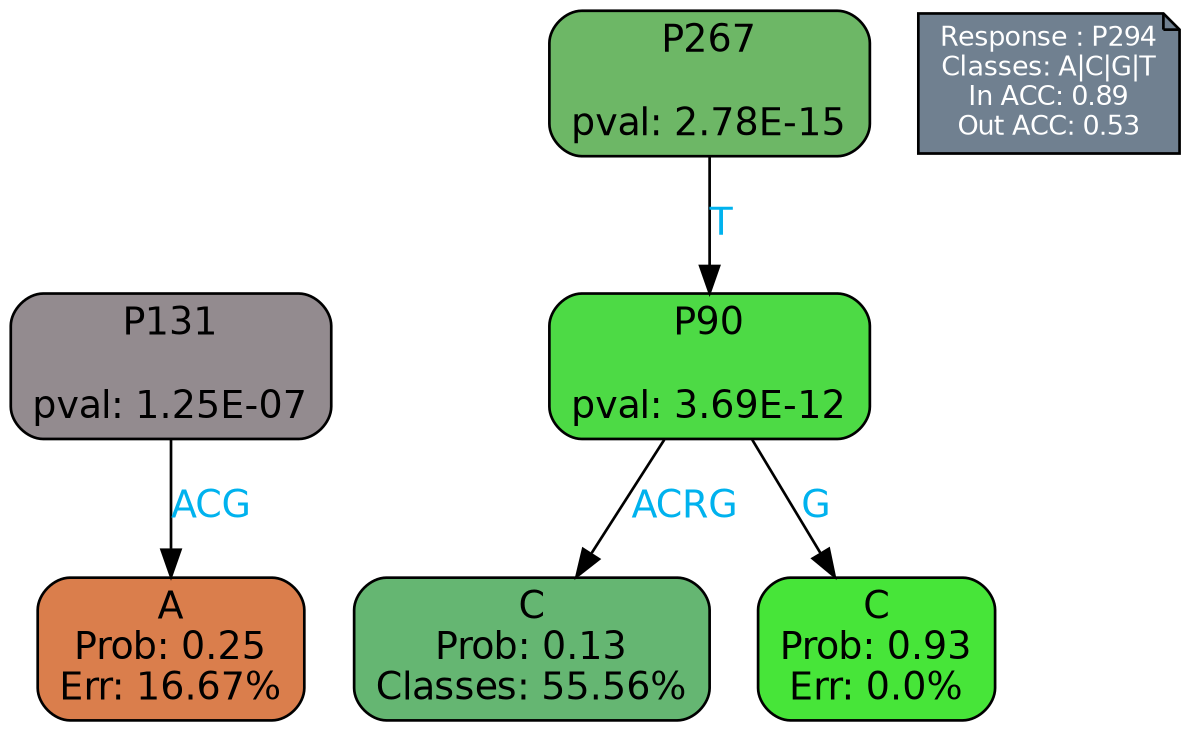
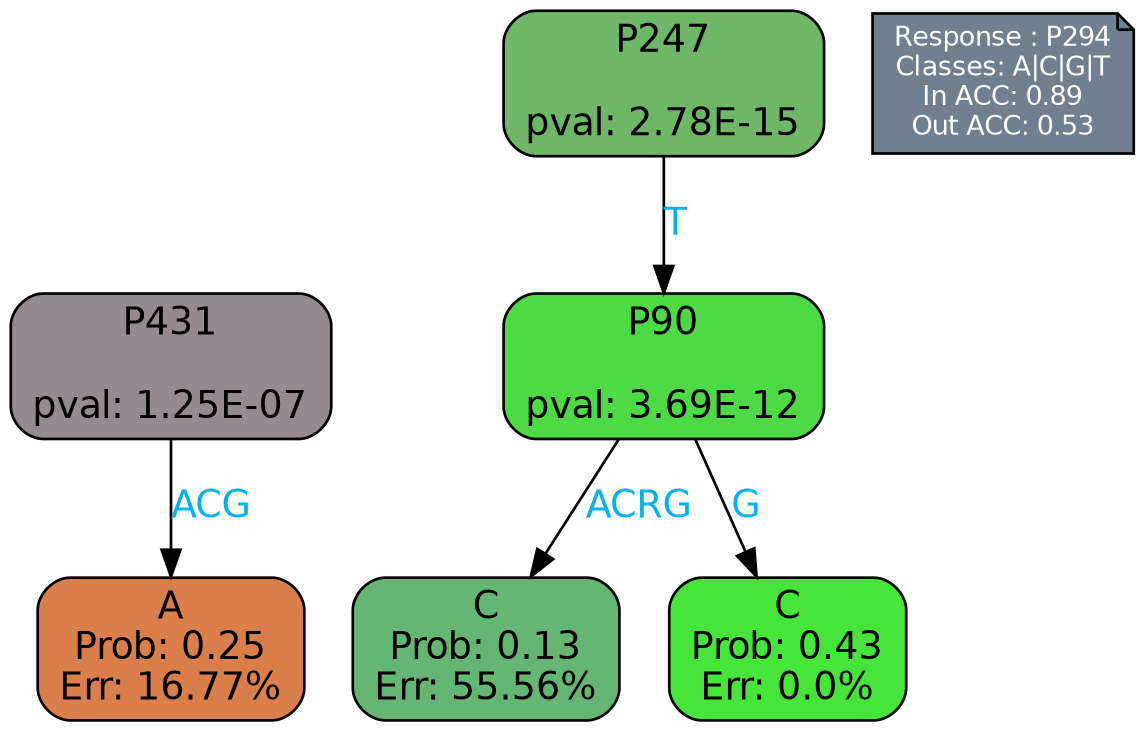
node "P267 pval: 2.78E-15": label "P267 pval: 2.78E-15" -> "P247 pval: 2.78E-15"
node "P131 pval: 1.25E-07": label "P131 pval: 1.25E-07" -> "P431 pval: 1.25E-07"
node "A Prob: 0.25 Err: 16.67%": label "A Prob: 0.25 Err: 16.67%" -> "A Prob: 0.25 Err: 16.77%"
node "C Prob: 0.13 Classes: 55.56%": label "C Prob: 0.13 Classes: 55.56%" -> "C Prob: 0.13 Err: 55.56%"
node "C Prob: 0.93 Err: 0.0%": label "C Prob: 0.93 Err: 0.0%" -> "C Prob: 0.43 Err: 0.0%"
